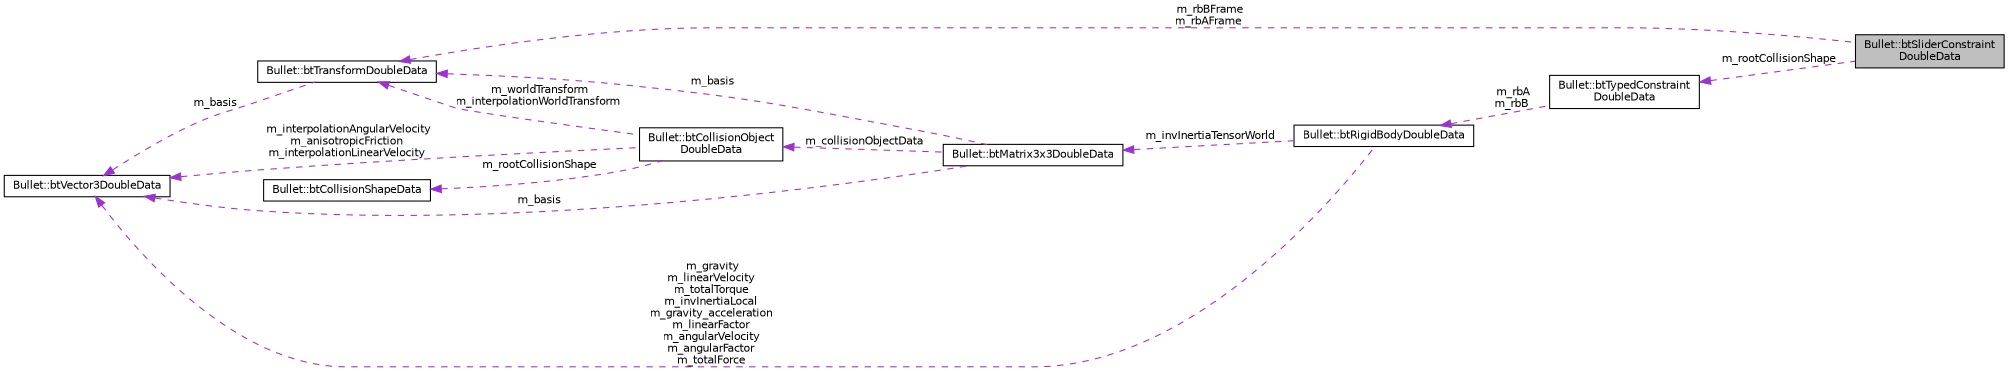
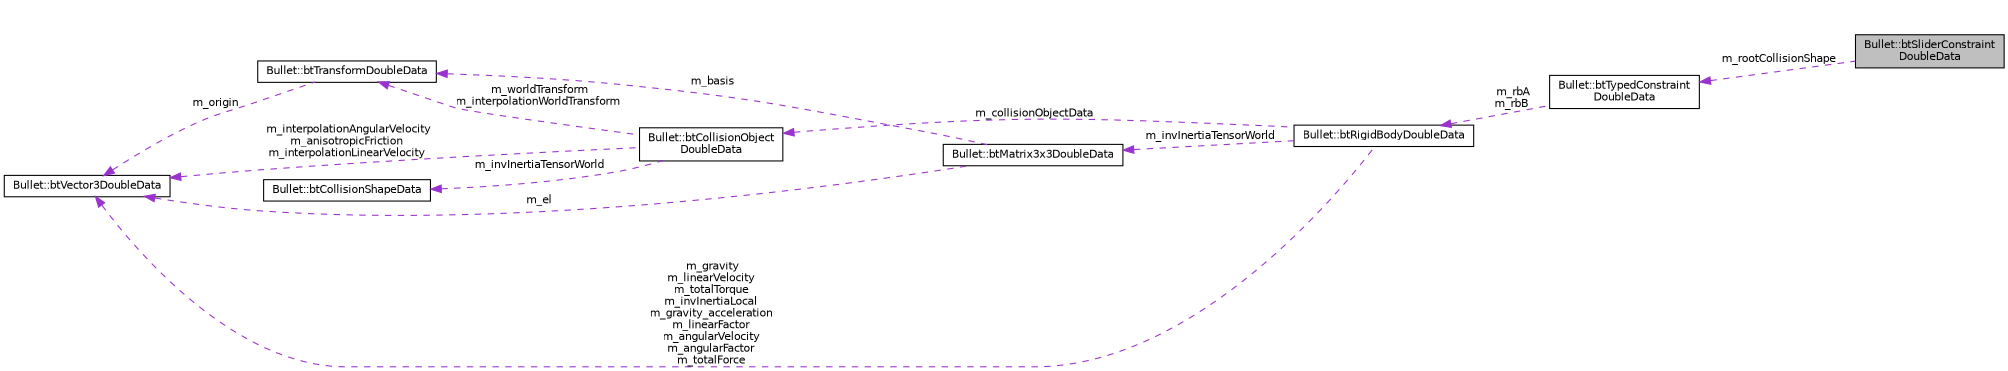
edge "Bullet::btSliderConstraint DoubleData" -> "Bullet::btTransformDoubleData": removed, label "m_rbBFrame m_rbAFrame"
edge "Bullet::btTransformDoubleData" -> "Bullet::btVector3DoubleData": label " m_basis" -> " m_origin"
edge "Bullet::btMatrix3x3DoubleData" -> "Bullet::btCollisionObject DoubleData": now "Bullet::btRigidBodyDoubleData" -> "Bullet::btCollisionObject DoubleData"
edge "Bullet::btCollisionObject DoubleData" -> "Bullet::btCollisionShapeData": label " m_rootCollisionShape" -> " m_invInertiaTensorWorld"
edge "Bullet::btMatrix3x3DoubleData" -> "Bullet::btVector3DoubleData": label " m_basis" -> " m_el"
